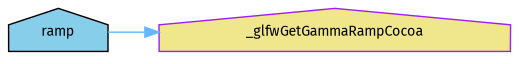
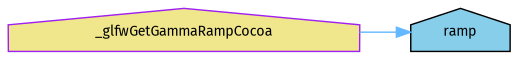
edge "ramp" -> "_glfwGetGammaRampCocoa": reversed
